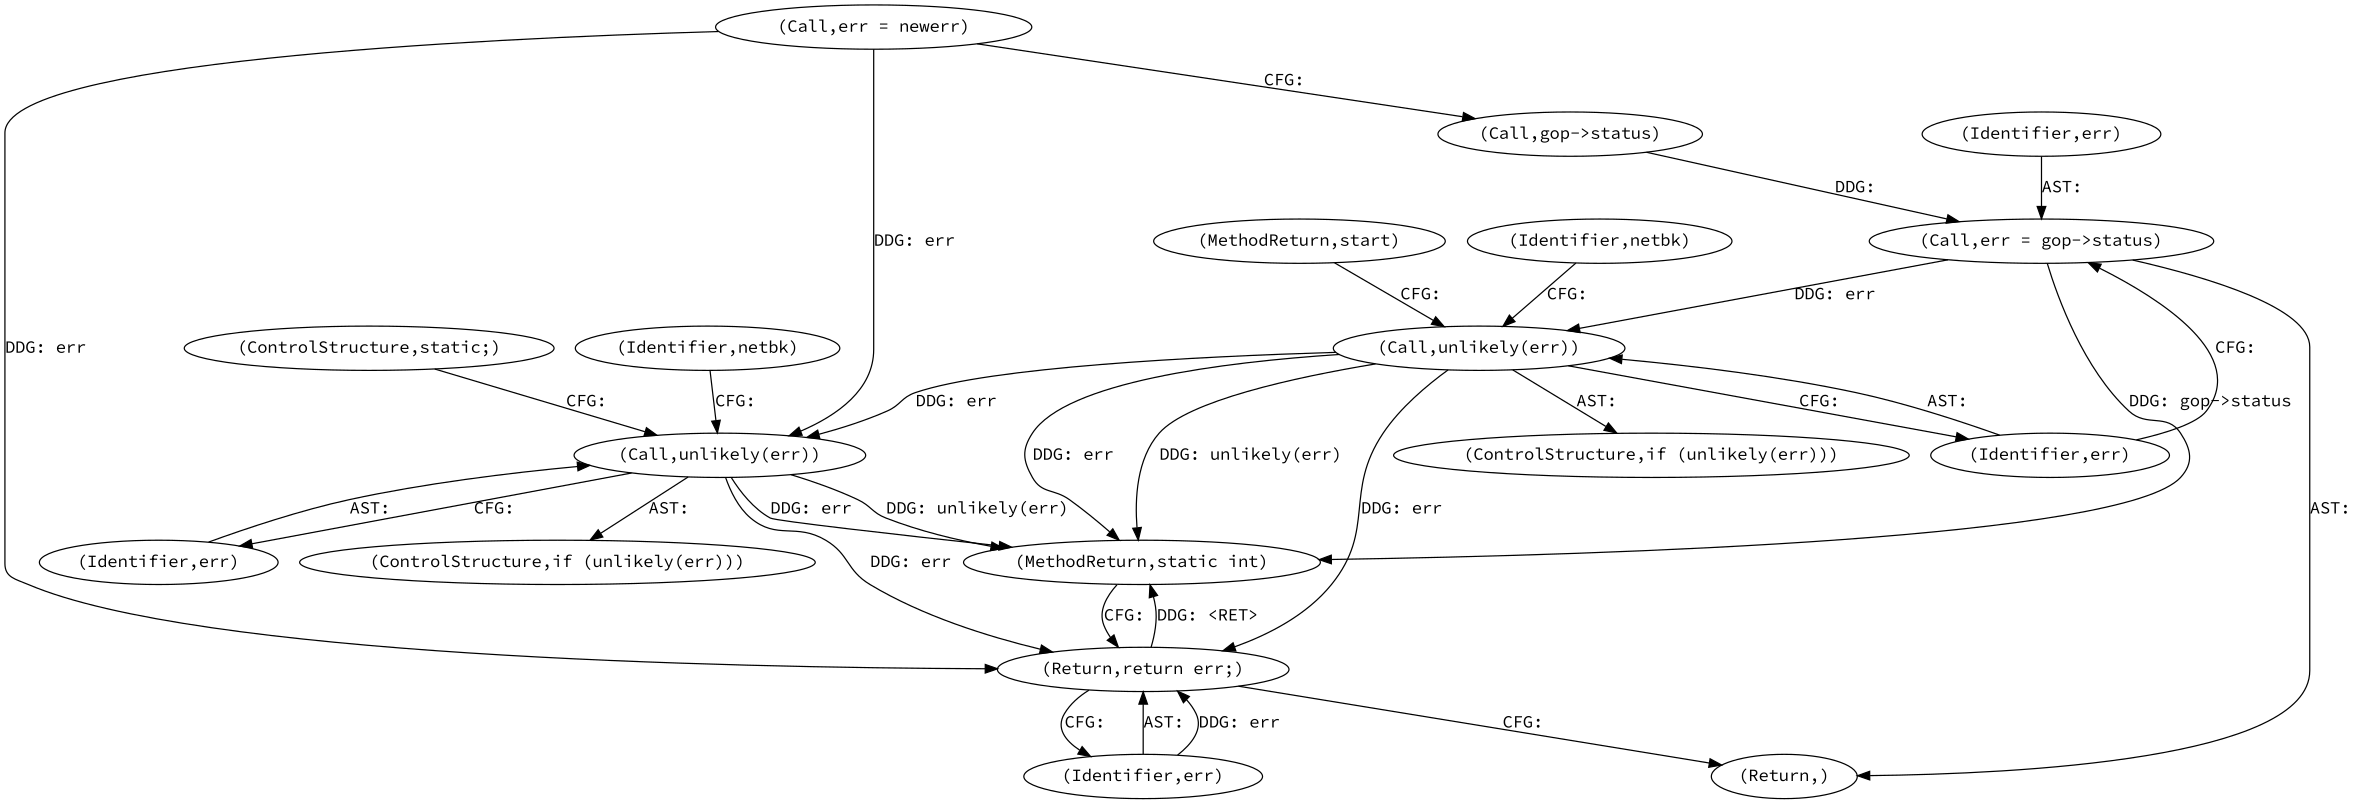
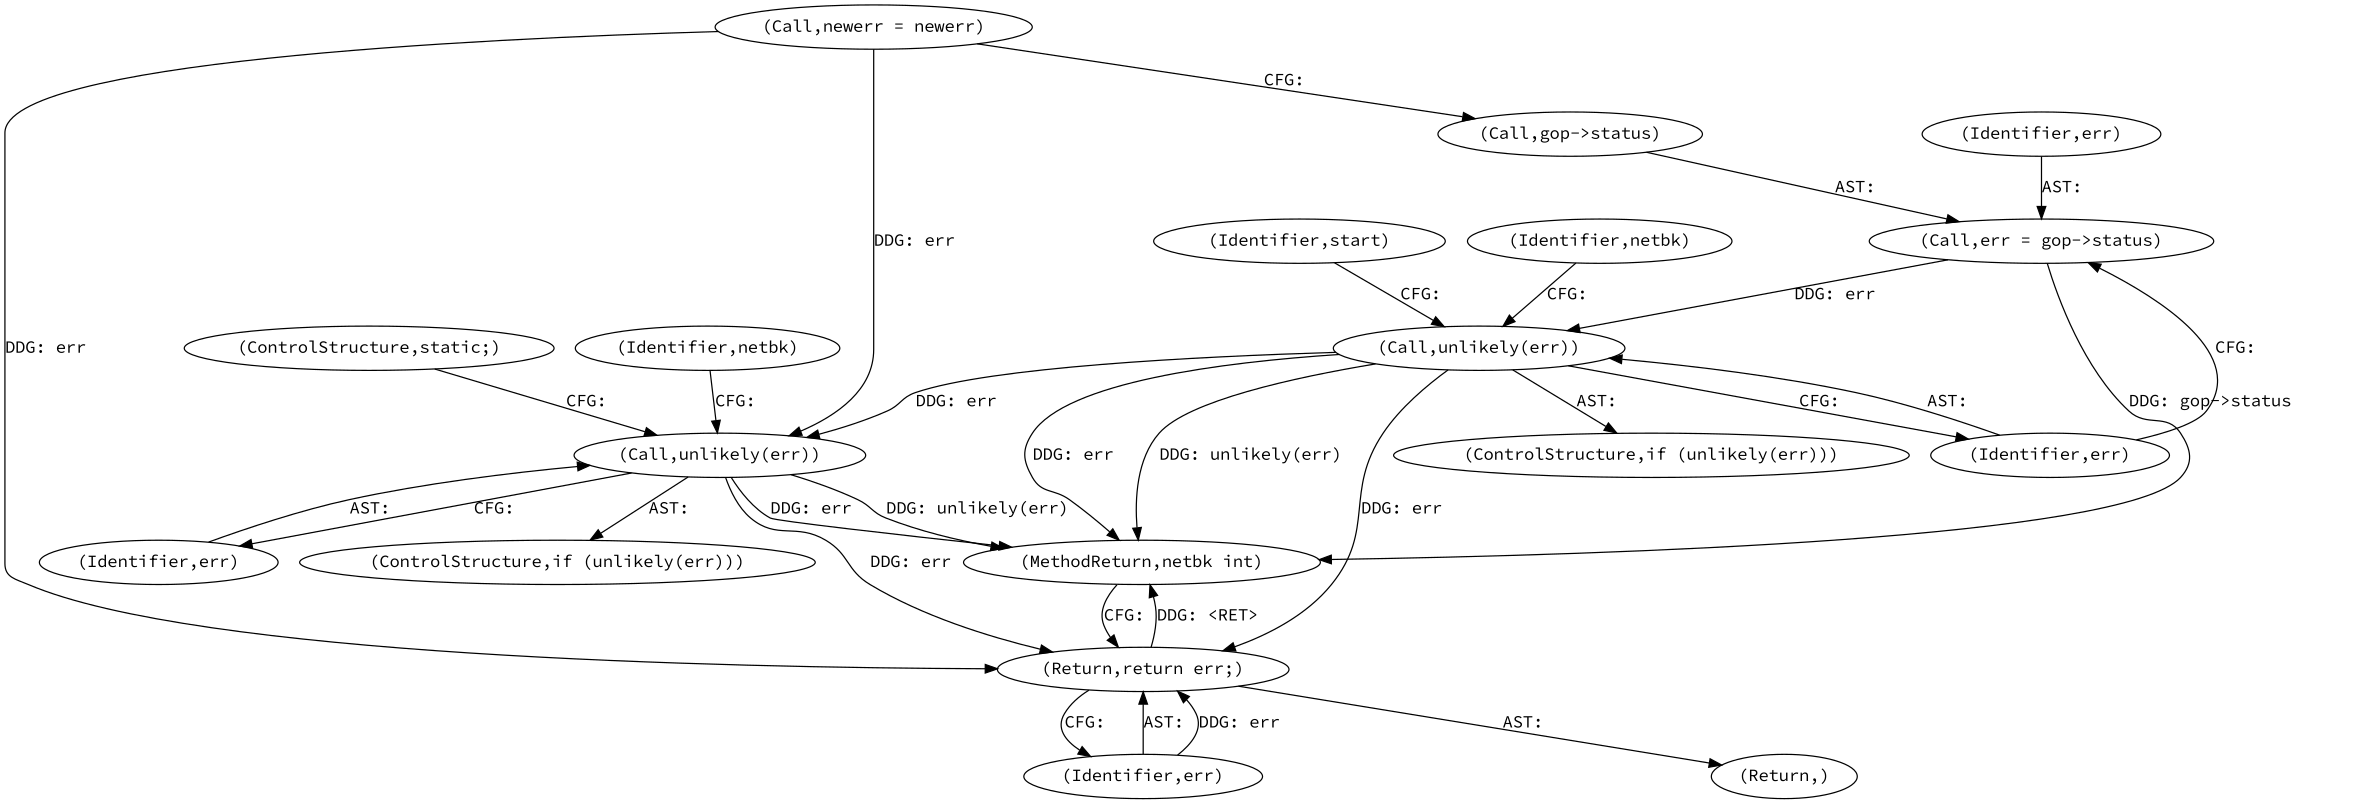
node "(Call,err = newerr)": label "(Call,err = newerr)" -> "(Call,newerr = newerr)"
edge "(Call,gop->status)" -> "(Call,err = gop->status)": label "DDG: " -> "AST: "
node "(MethodReturn,start)": label "(MethodReturn,start)" -> "(Identifier,start)"
node "(MethodReturn,static int)": label "(MethodReturn,static int)" -> "(MethodReturn,netbk int)"
edge "(Call,err = gop->status)" -> "(Return,)": removed, label "AST:"
edge "(Return,return err;)" -> "(Return,)": label "CFG: " -> "AST: "
